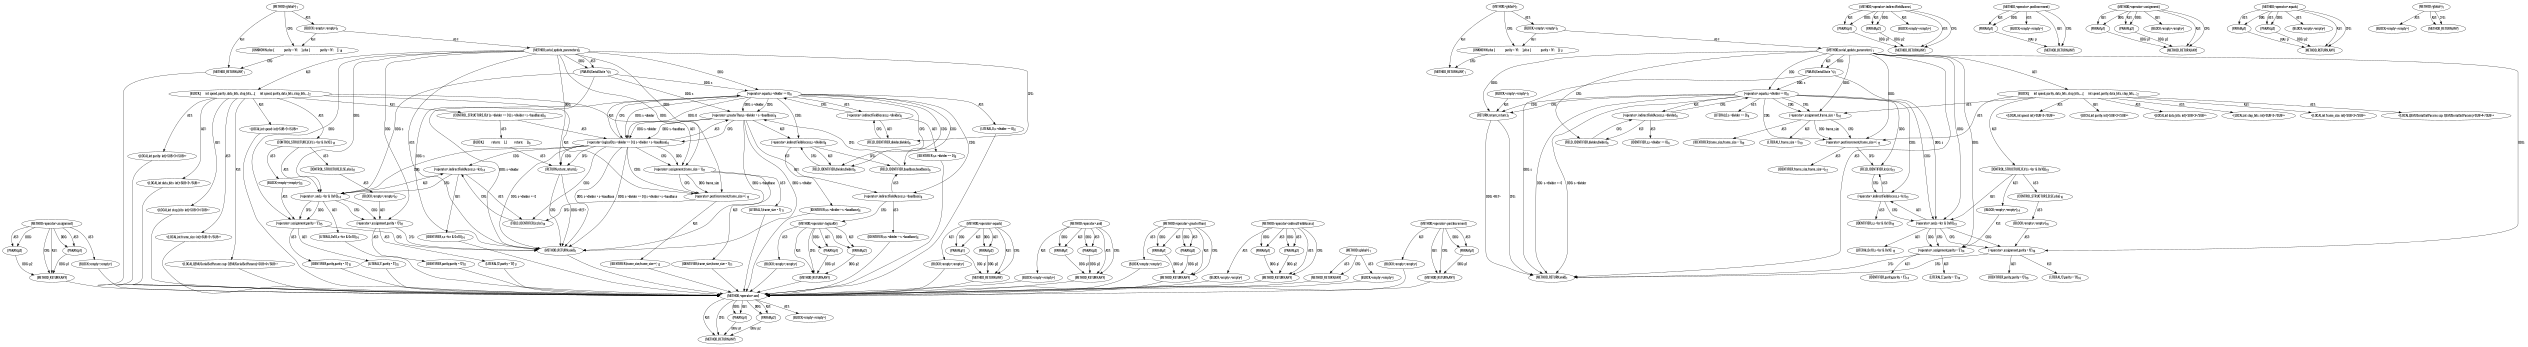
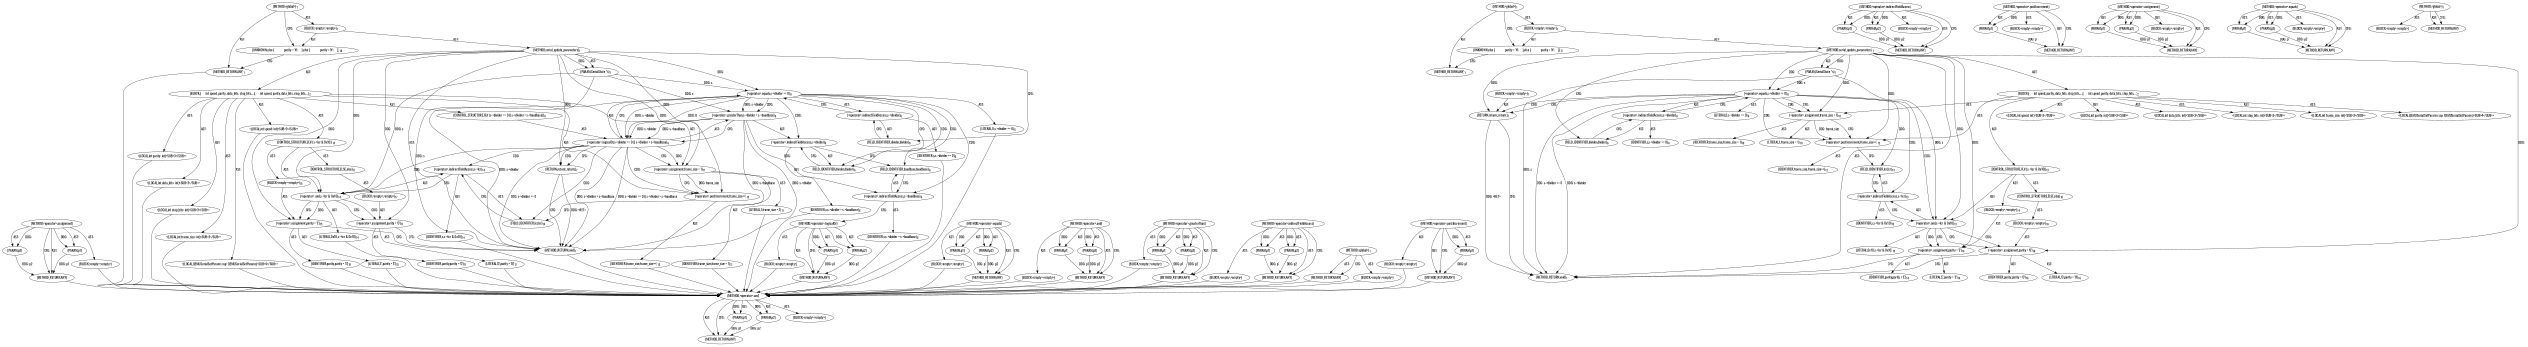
edge "(FIELD_IDENTIFIER,baudbase,baudbase)" -> "(<operator>.greaterThan,s->divider > s->baudbase)": now "(FIELD_IDENTIFIER,baudbase,baudbase)" -> "(<operator>.indirectFieldAccess,s->baudbase)"
node "(BLOCK,{          return;     },{          return;     })": removed
edge "(<operator>.greaterThan,s->divider > s->baudbase)" -> "(<operator>.indirectFieldAccess,s->baudbase)": label "AST: " -> "DDG: "
